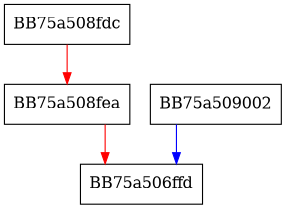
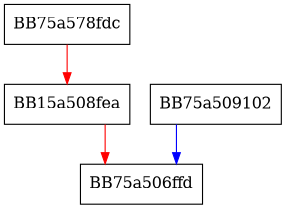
node "BB75a508fdc": label "BB75a508fdc" -> "BB75a578fdc"
node "BB75a508fea": label "BB75a508fea" -> "BB15a508fea"
node "BB75a509002": label "BB75a509002" -> "BB75a509102"
